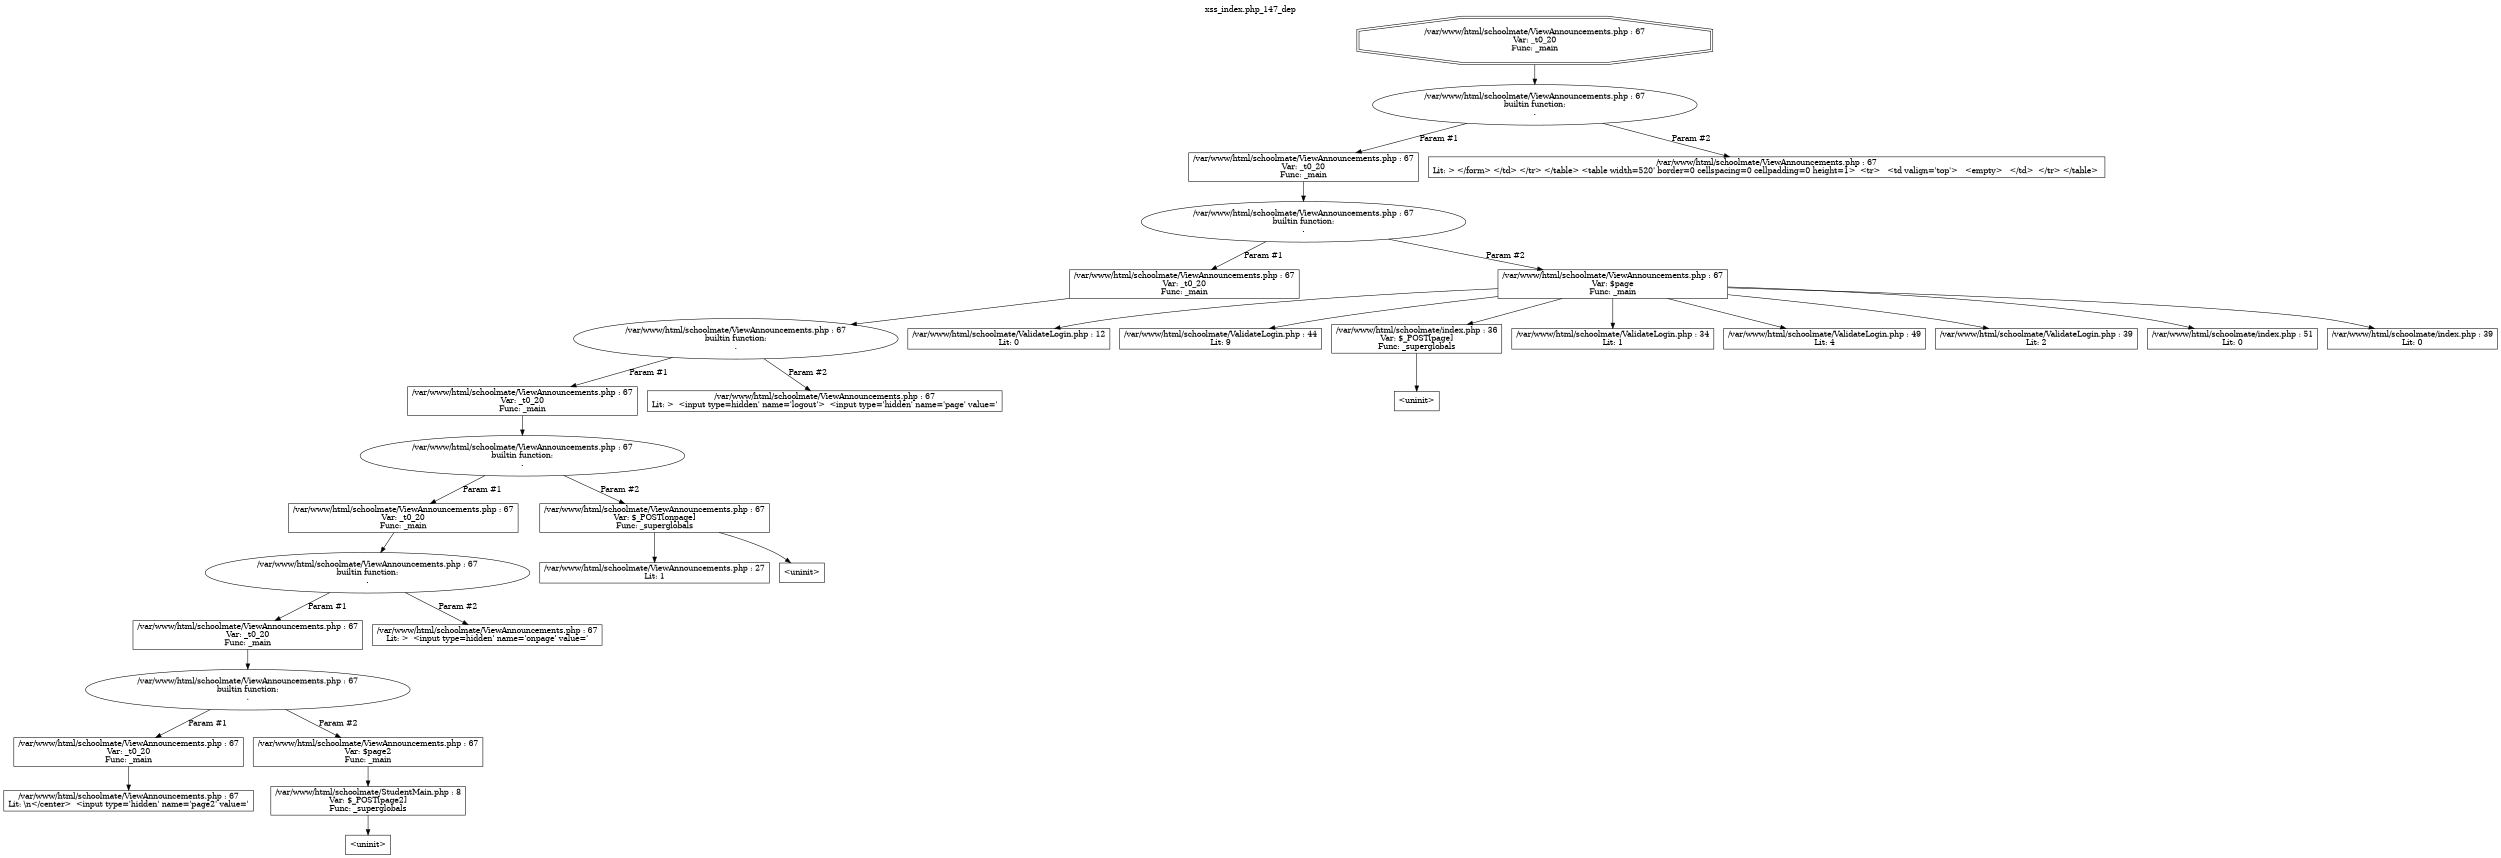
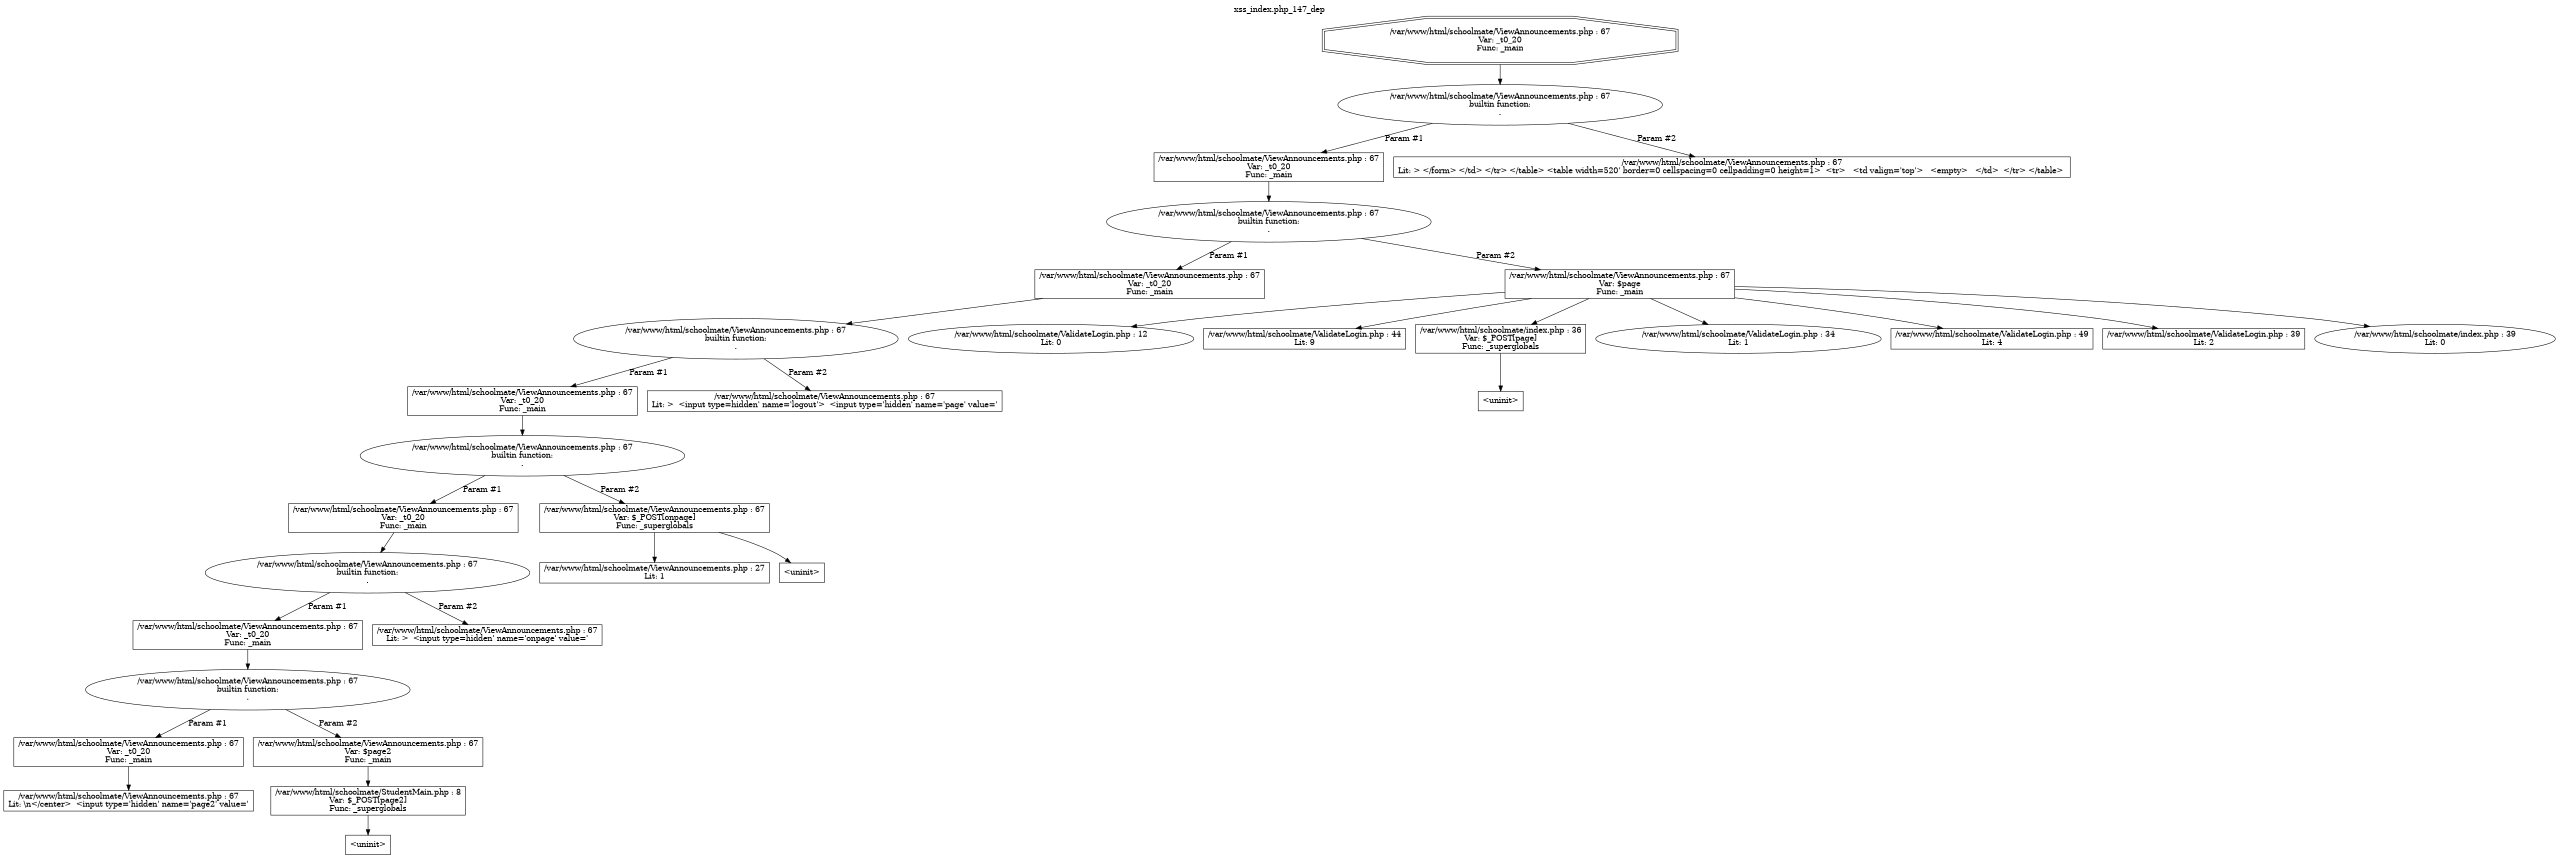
node "/var/www/html/schoolmate/ValidateLogin.php : 12 Lit: 0": shape box -> ellipse
node "/var/www/html/schoolmate/ValidateLogin.php : 34 Lit: 1": shape box -> ellipse
node "/var/www/html/schoolmate/index.php : 51 Lit: 0": removed
node "/var/www/html/schoolmate/index.php : 39 Lit: 0": shape box -> ellipse
